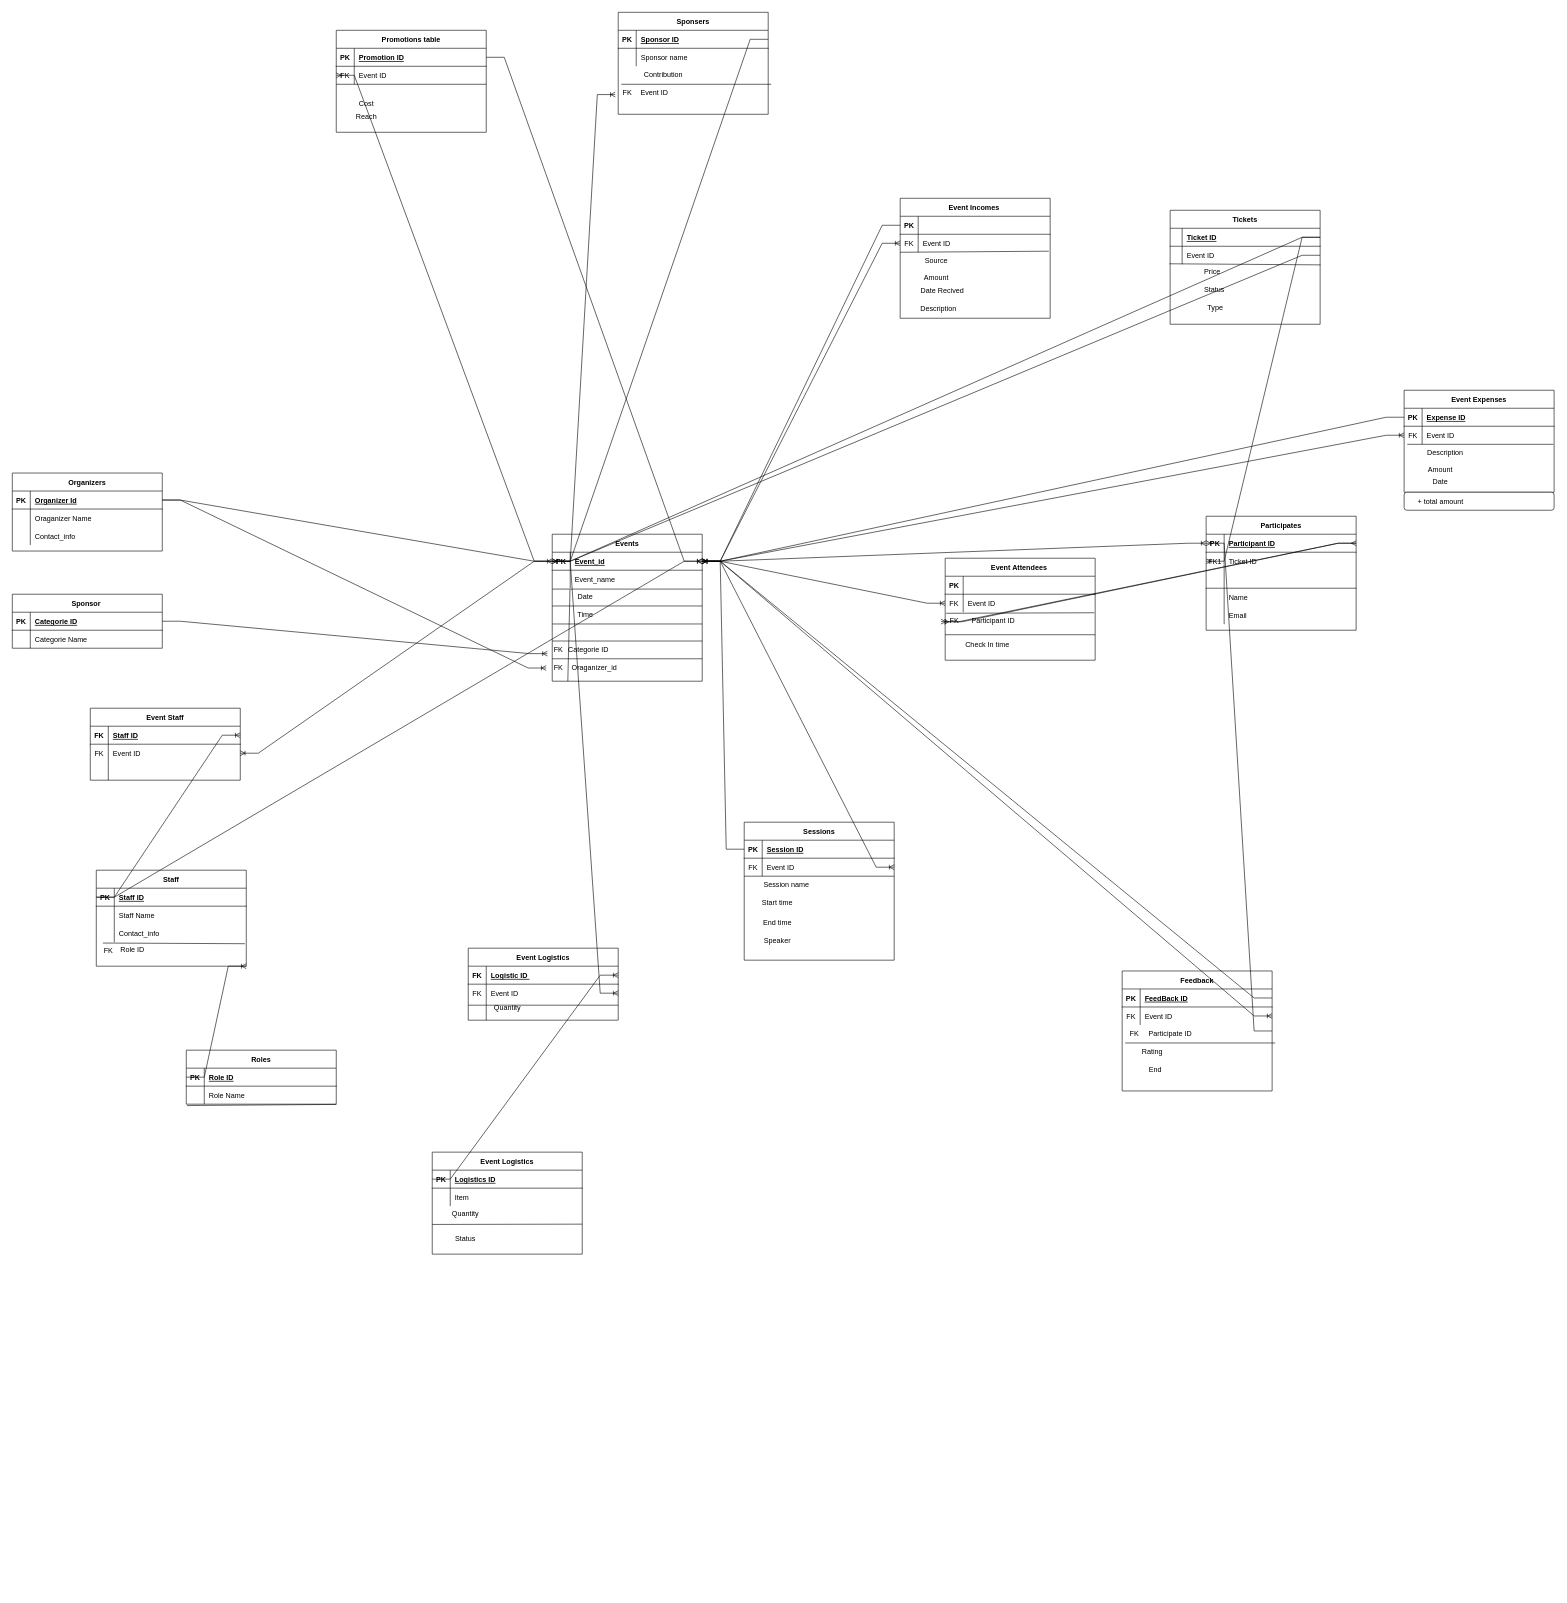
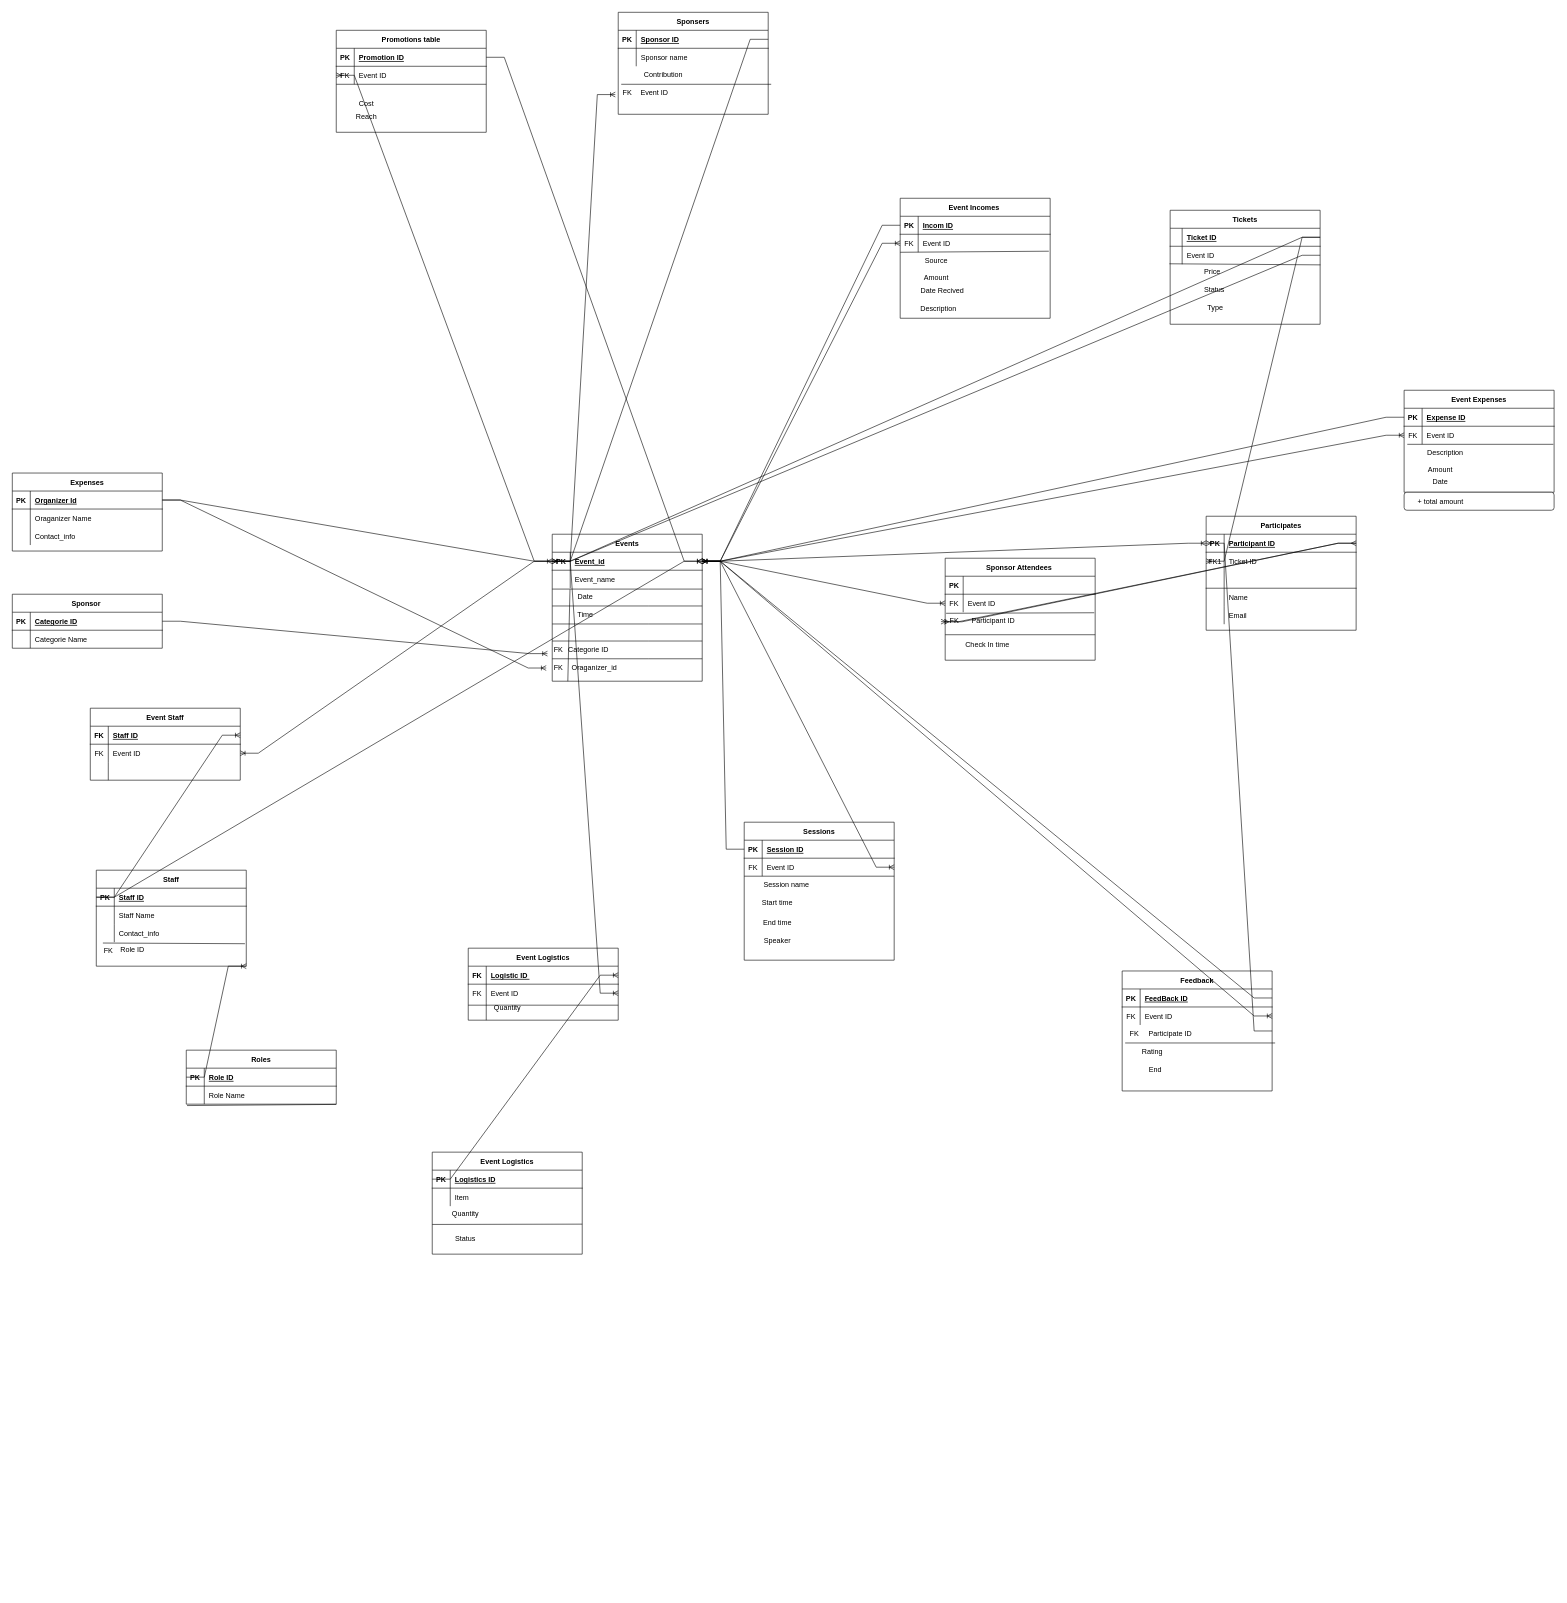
node "Incom ID": added
node "Organizers": label "Organizers" -> "Expenses"
node "Event Attendees": label "Event Attendees" -> "Sponsor Attendees"
